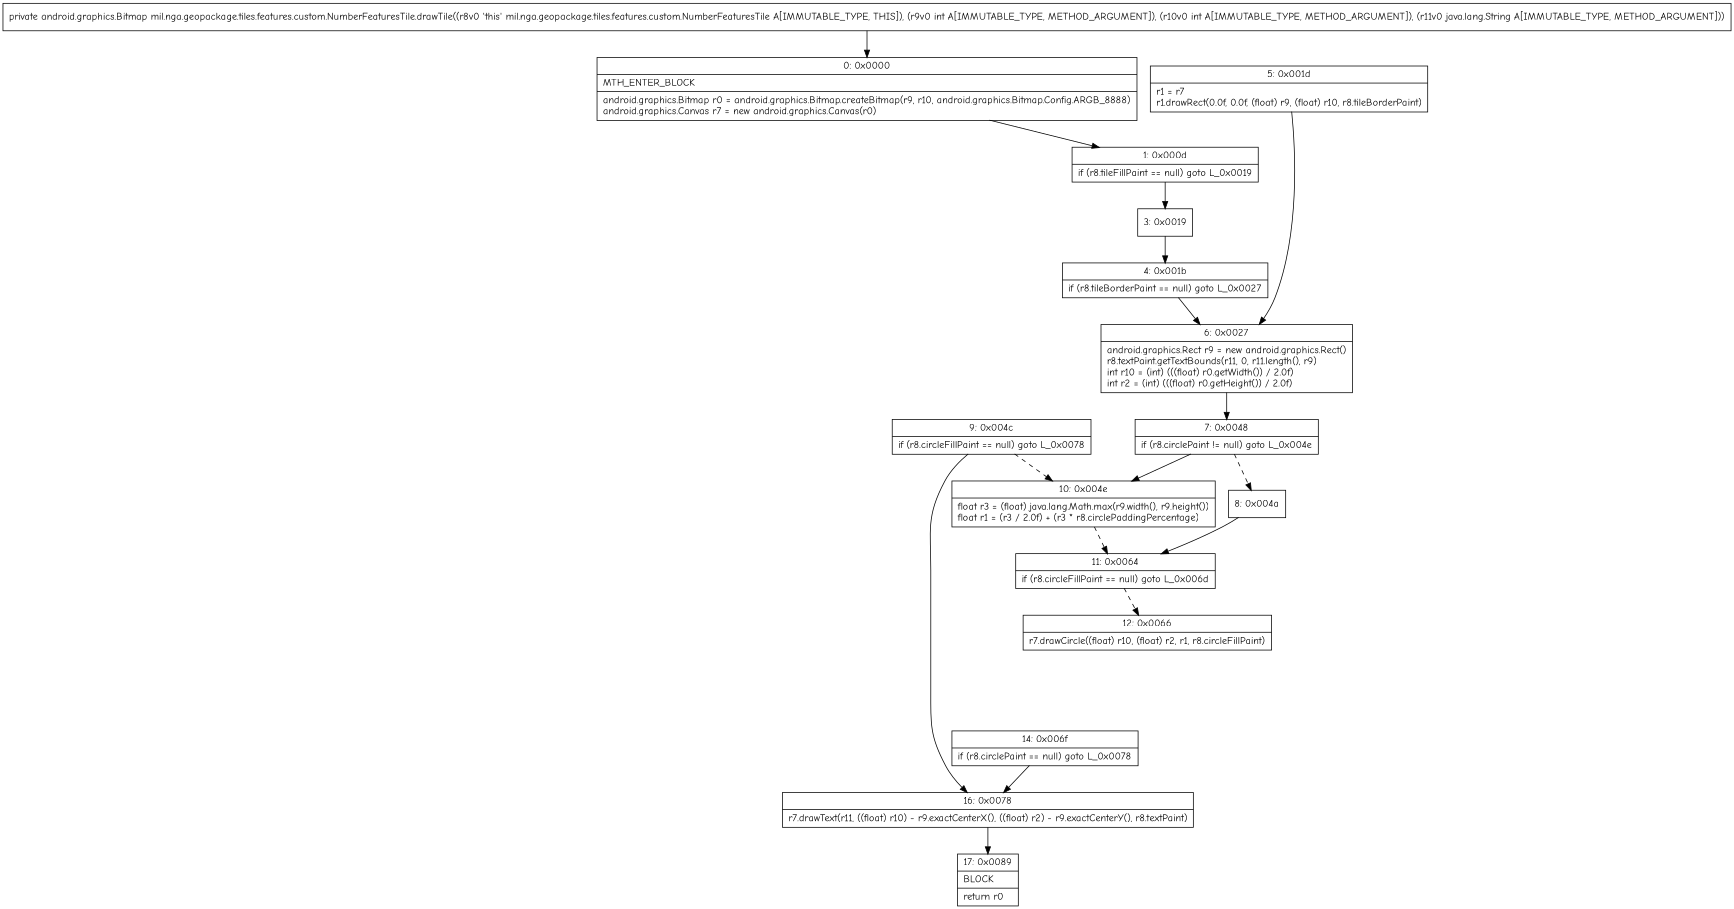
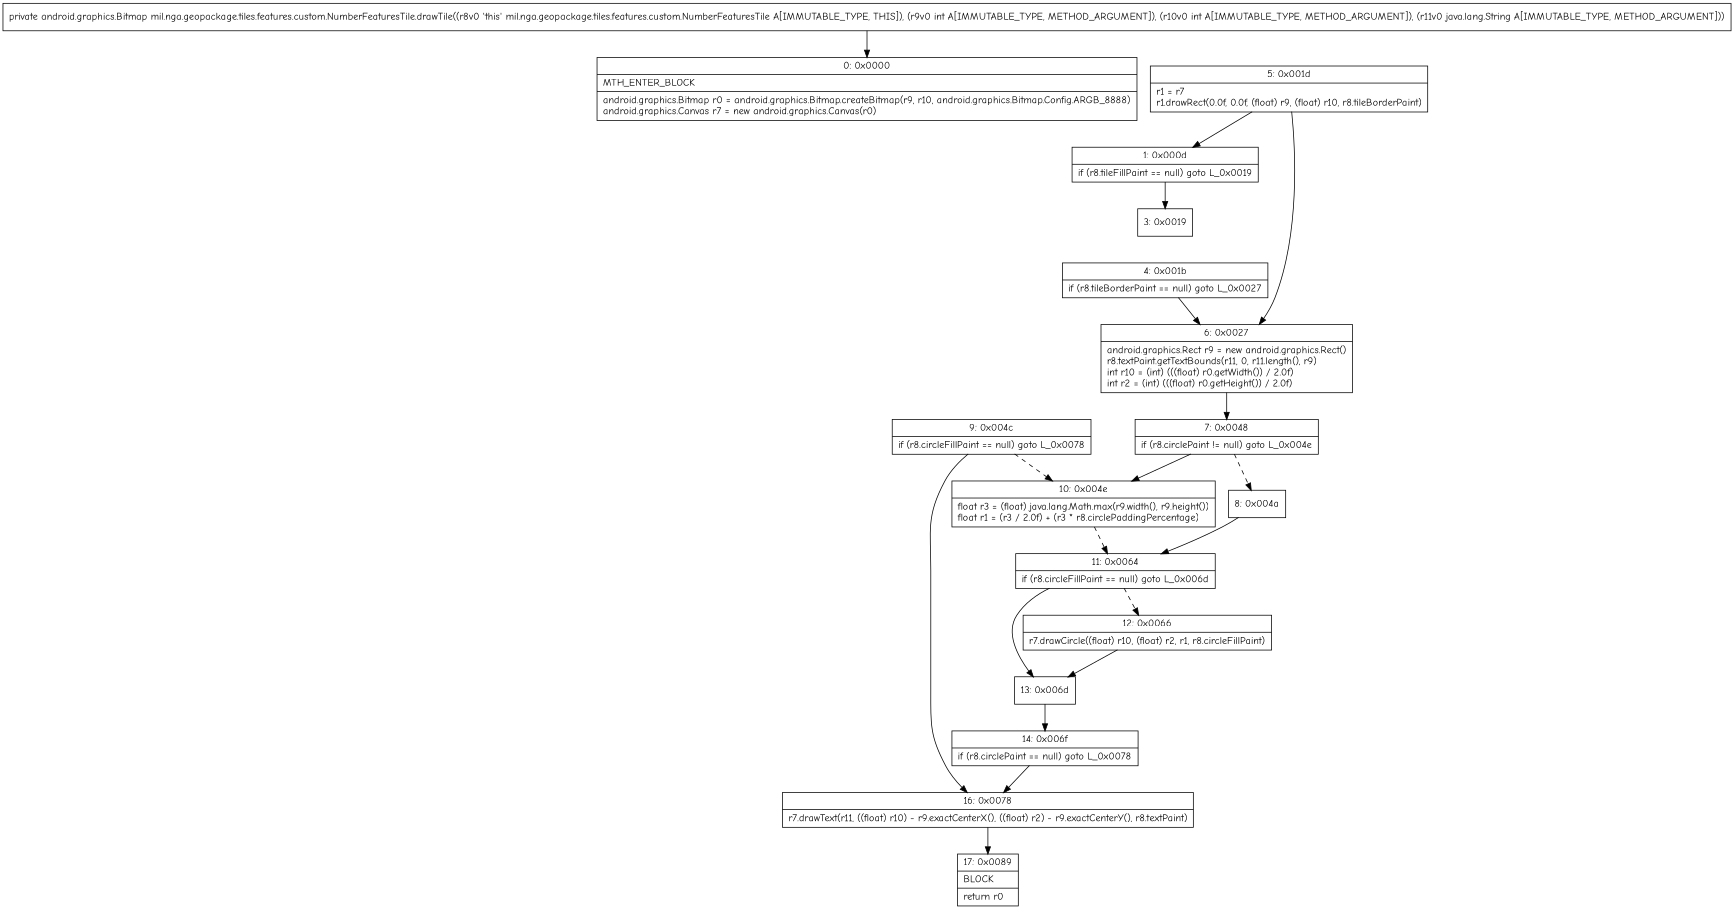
edge "0: 0x0000" -> "1: 0x000d": now "5: 0x001d" -> "1: 0x000d"
edge "3: 0x0019" -> "4: 0x001b": removed
node "13: 0x006d": added
